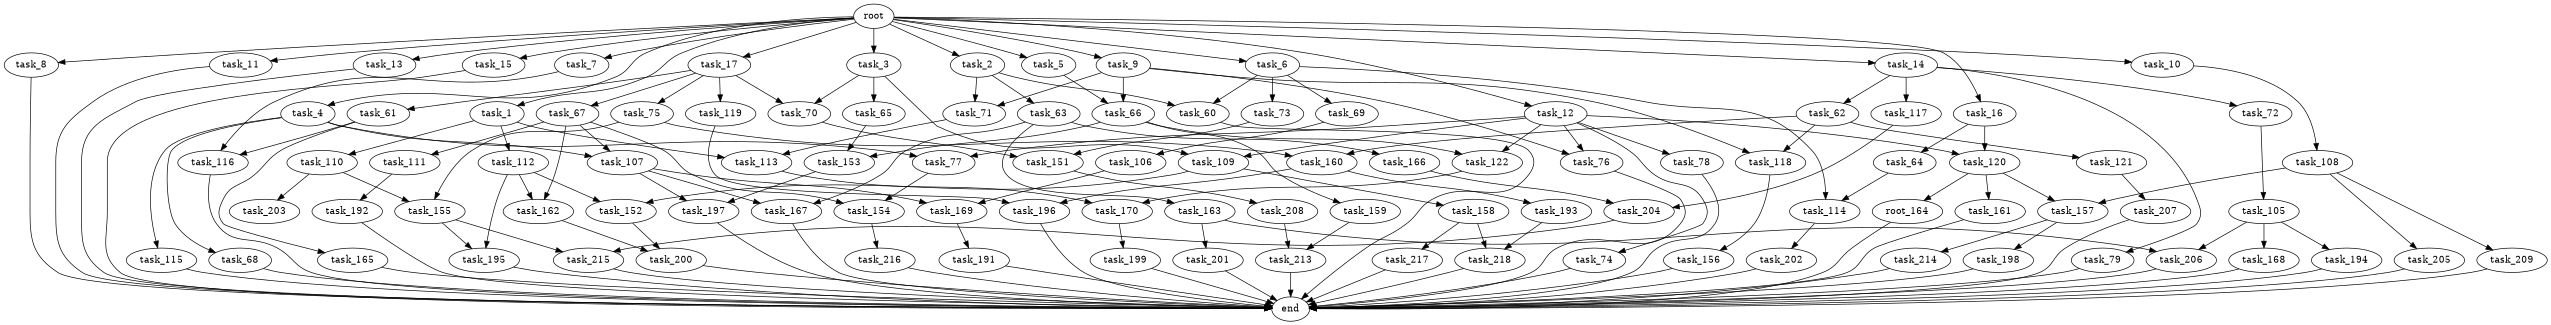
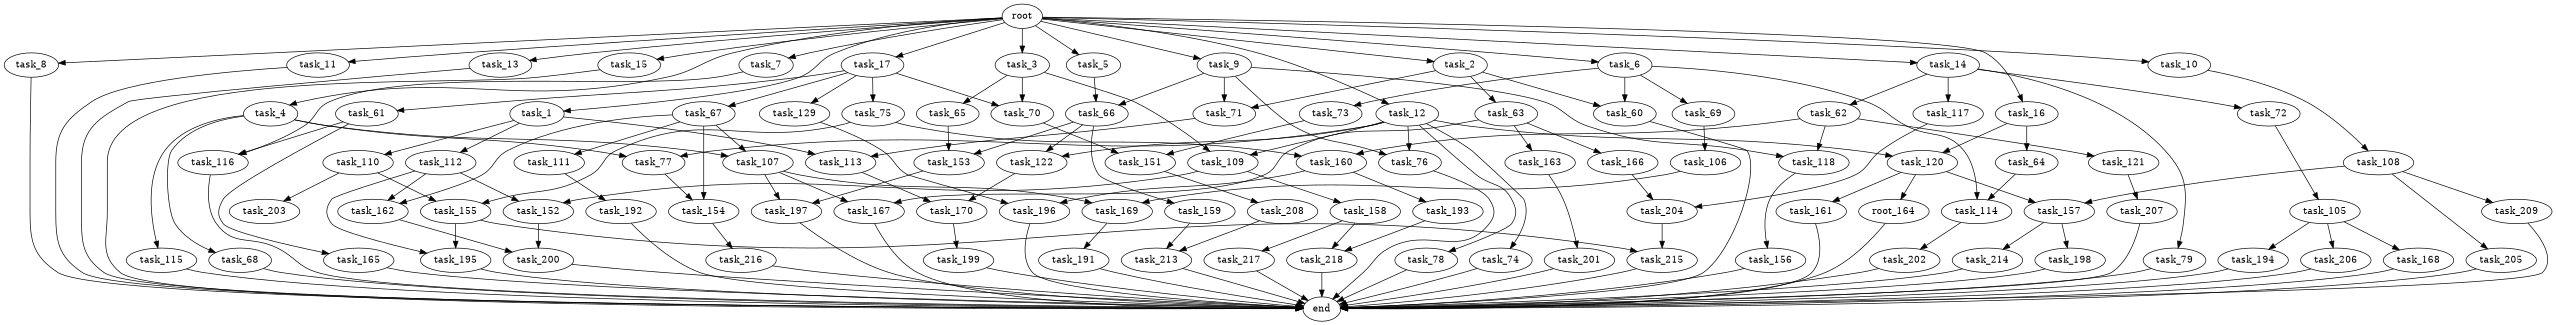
node "task_119": label "task_119" -> "task_129"
edge "task_163" -> "task_206": removed
